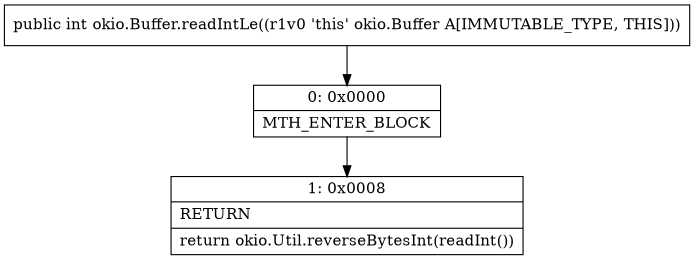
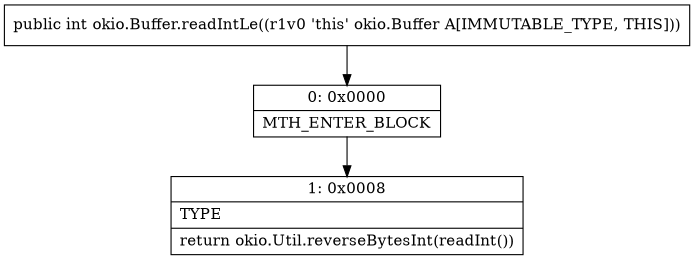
node "1: 0x0008": text "RETURN" -> "TYPE"
